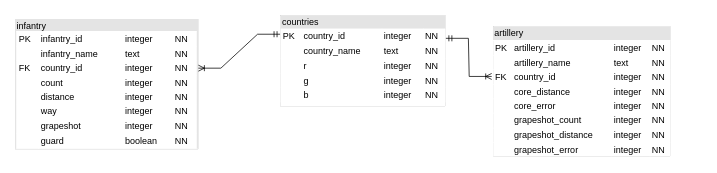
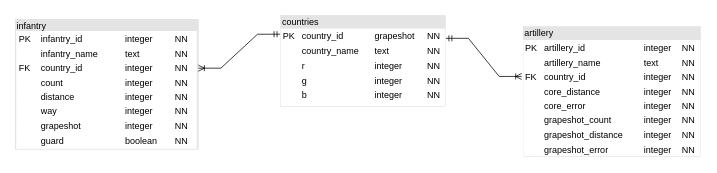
node "countries PK country_id integer NN country_name text NN r integer NN g integer NN b integer NN": label "countries PK country_id integer NN country_name text NN r integer NN g integer NN b integer NN" -> "countries PK country_id grapeshot NN country_name text NN r integer NN g integer NN b integer NN"
node "artillery PK artillery_id integer NN artillery_name text NN FK country_id integer NN core_distance integer NN core_error integer NN grapeshot_count integer NN grapeshot_distance integer NN grapeshot_error integer NN": moved (582, 92) -> (612, 92)
